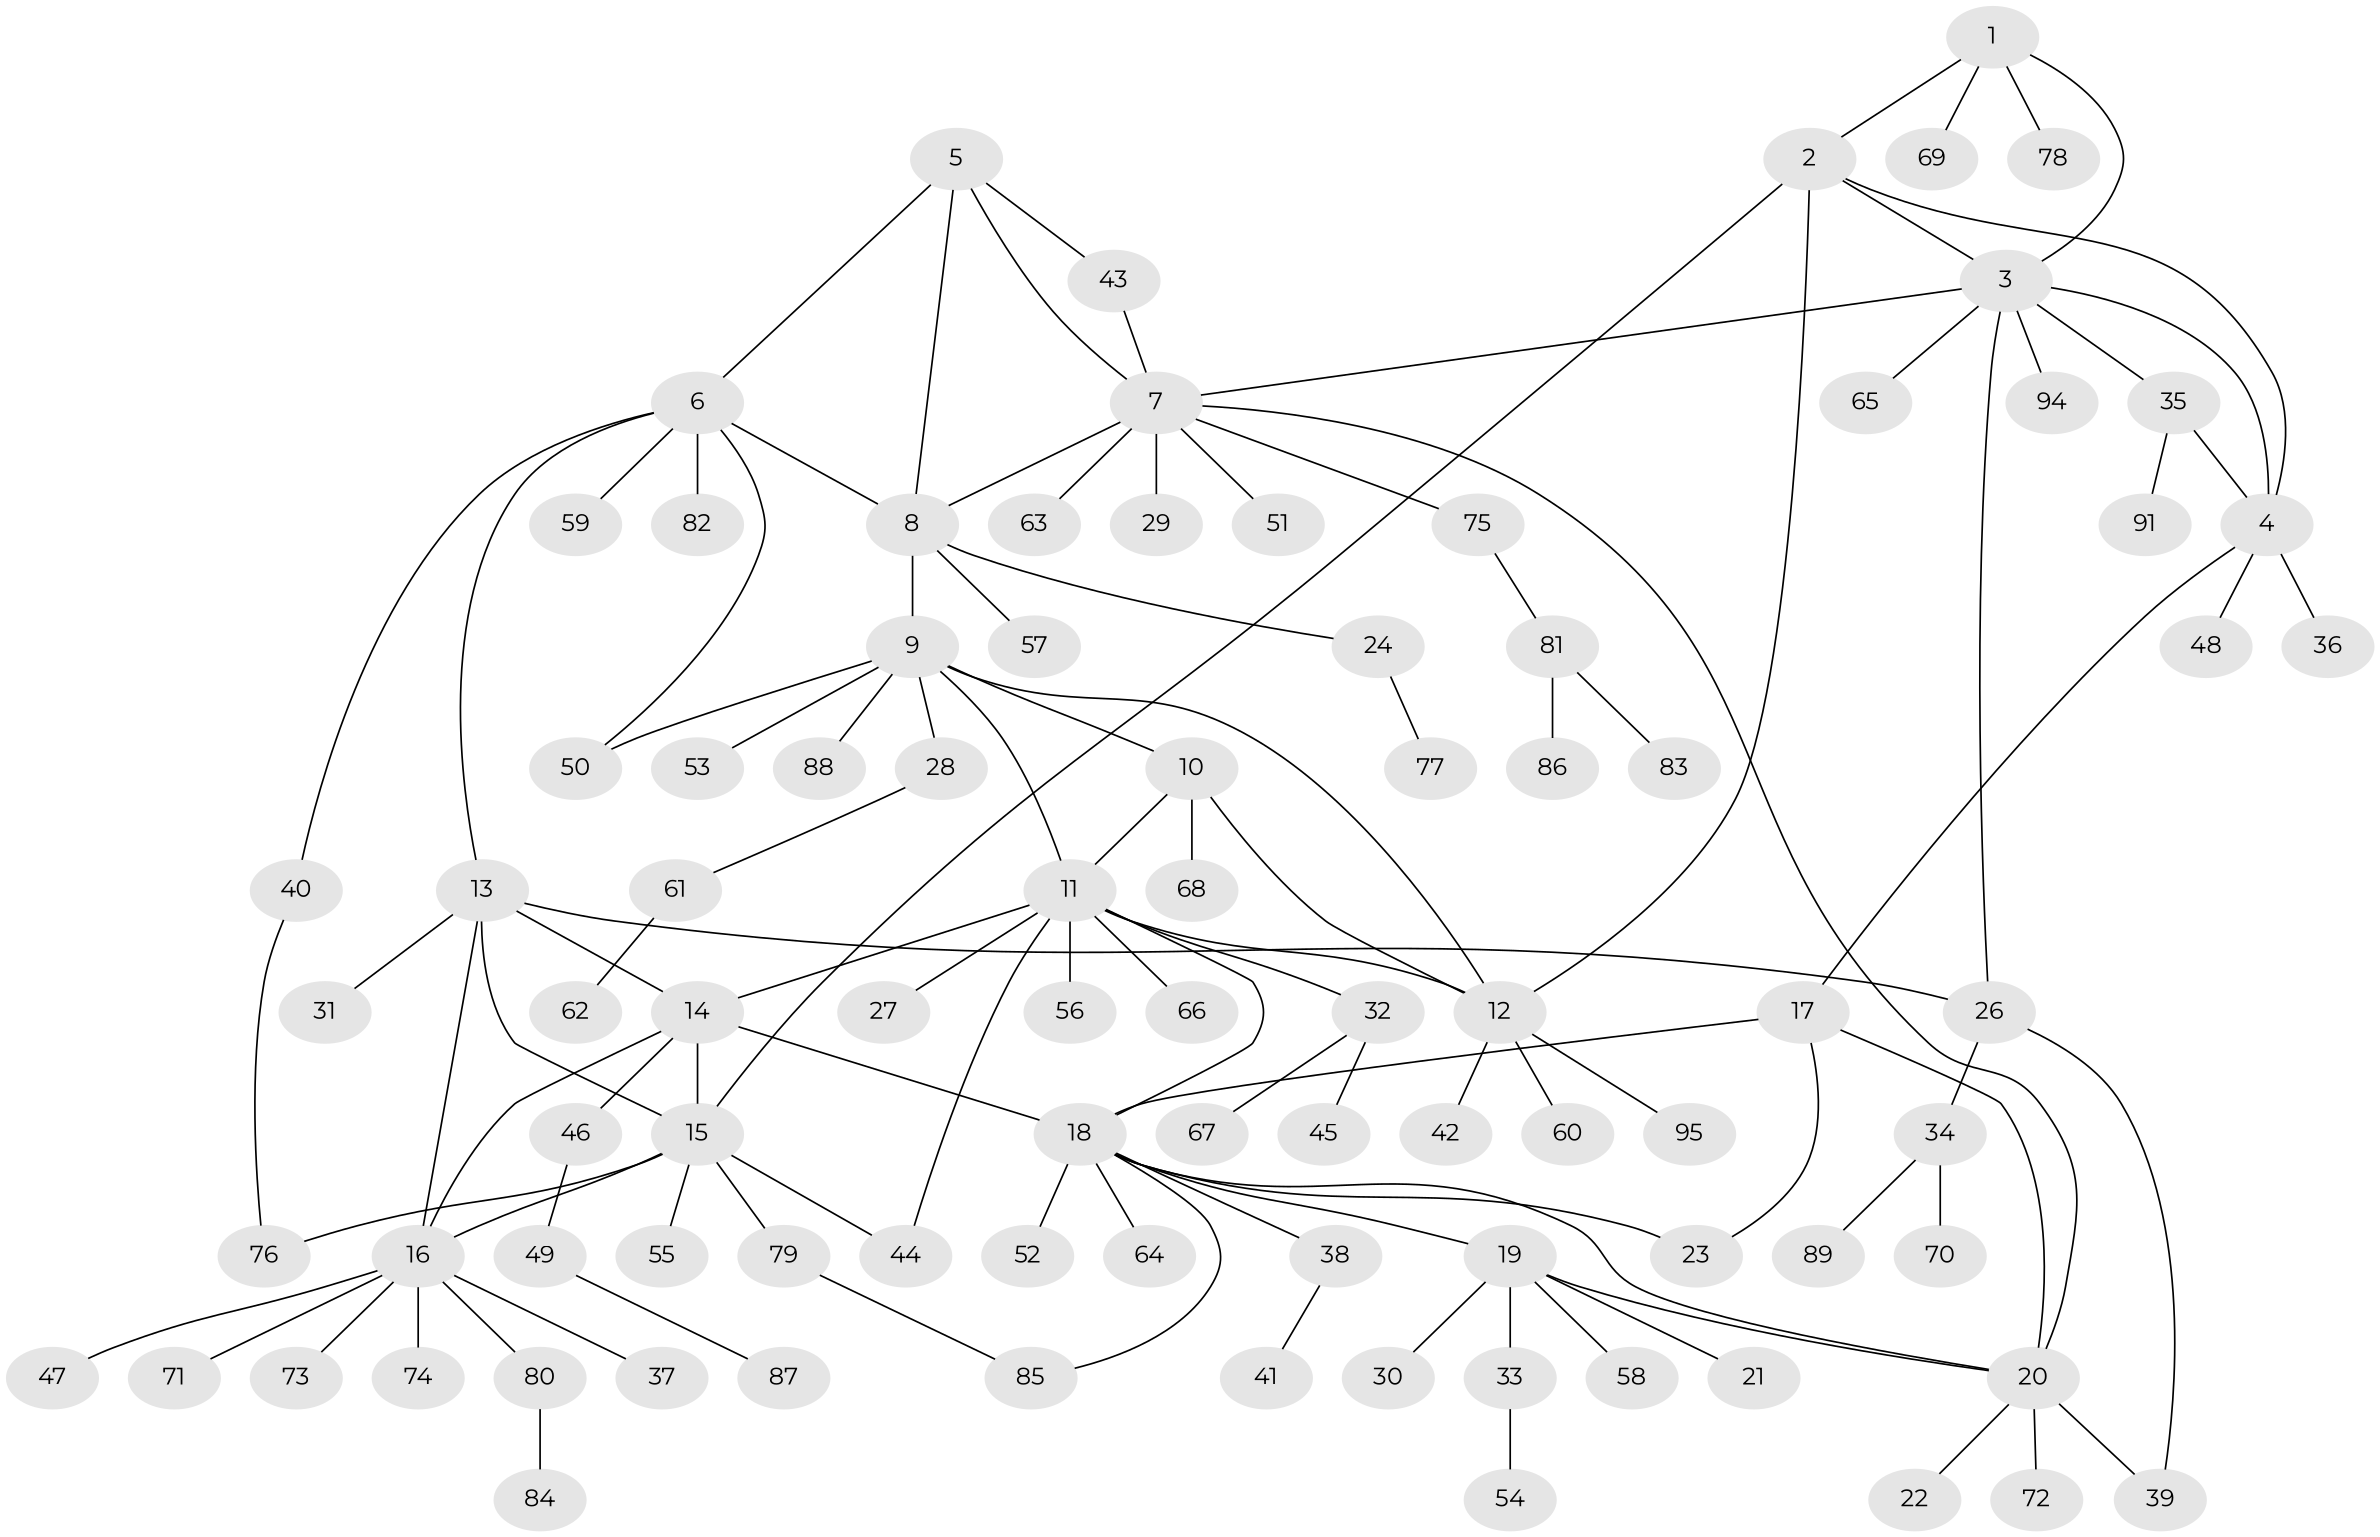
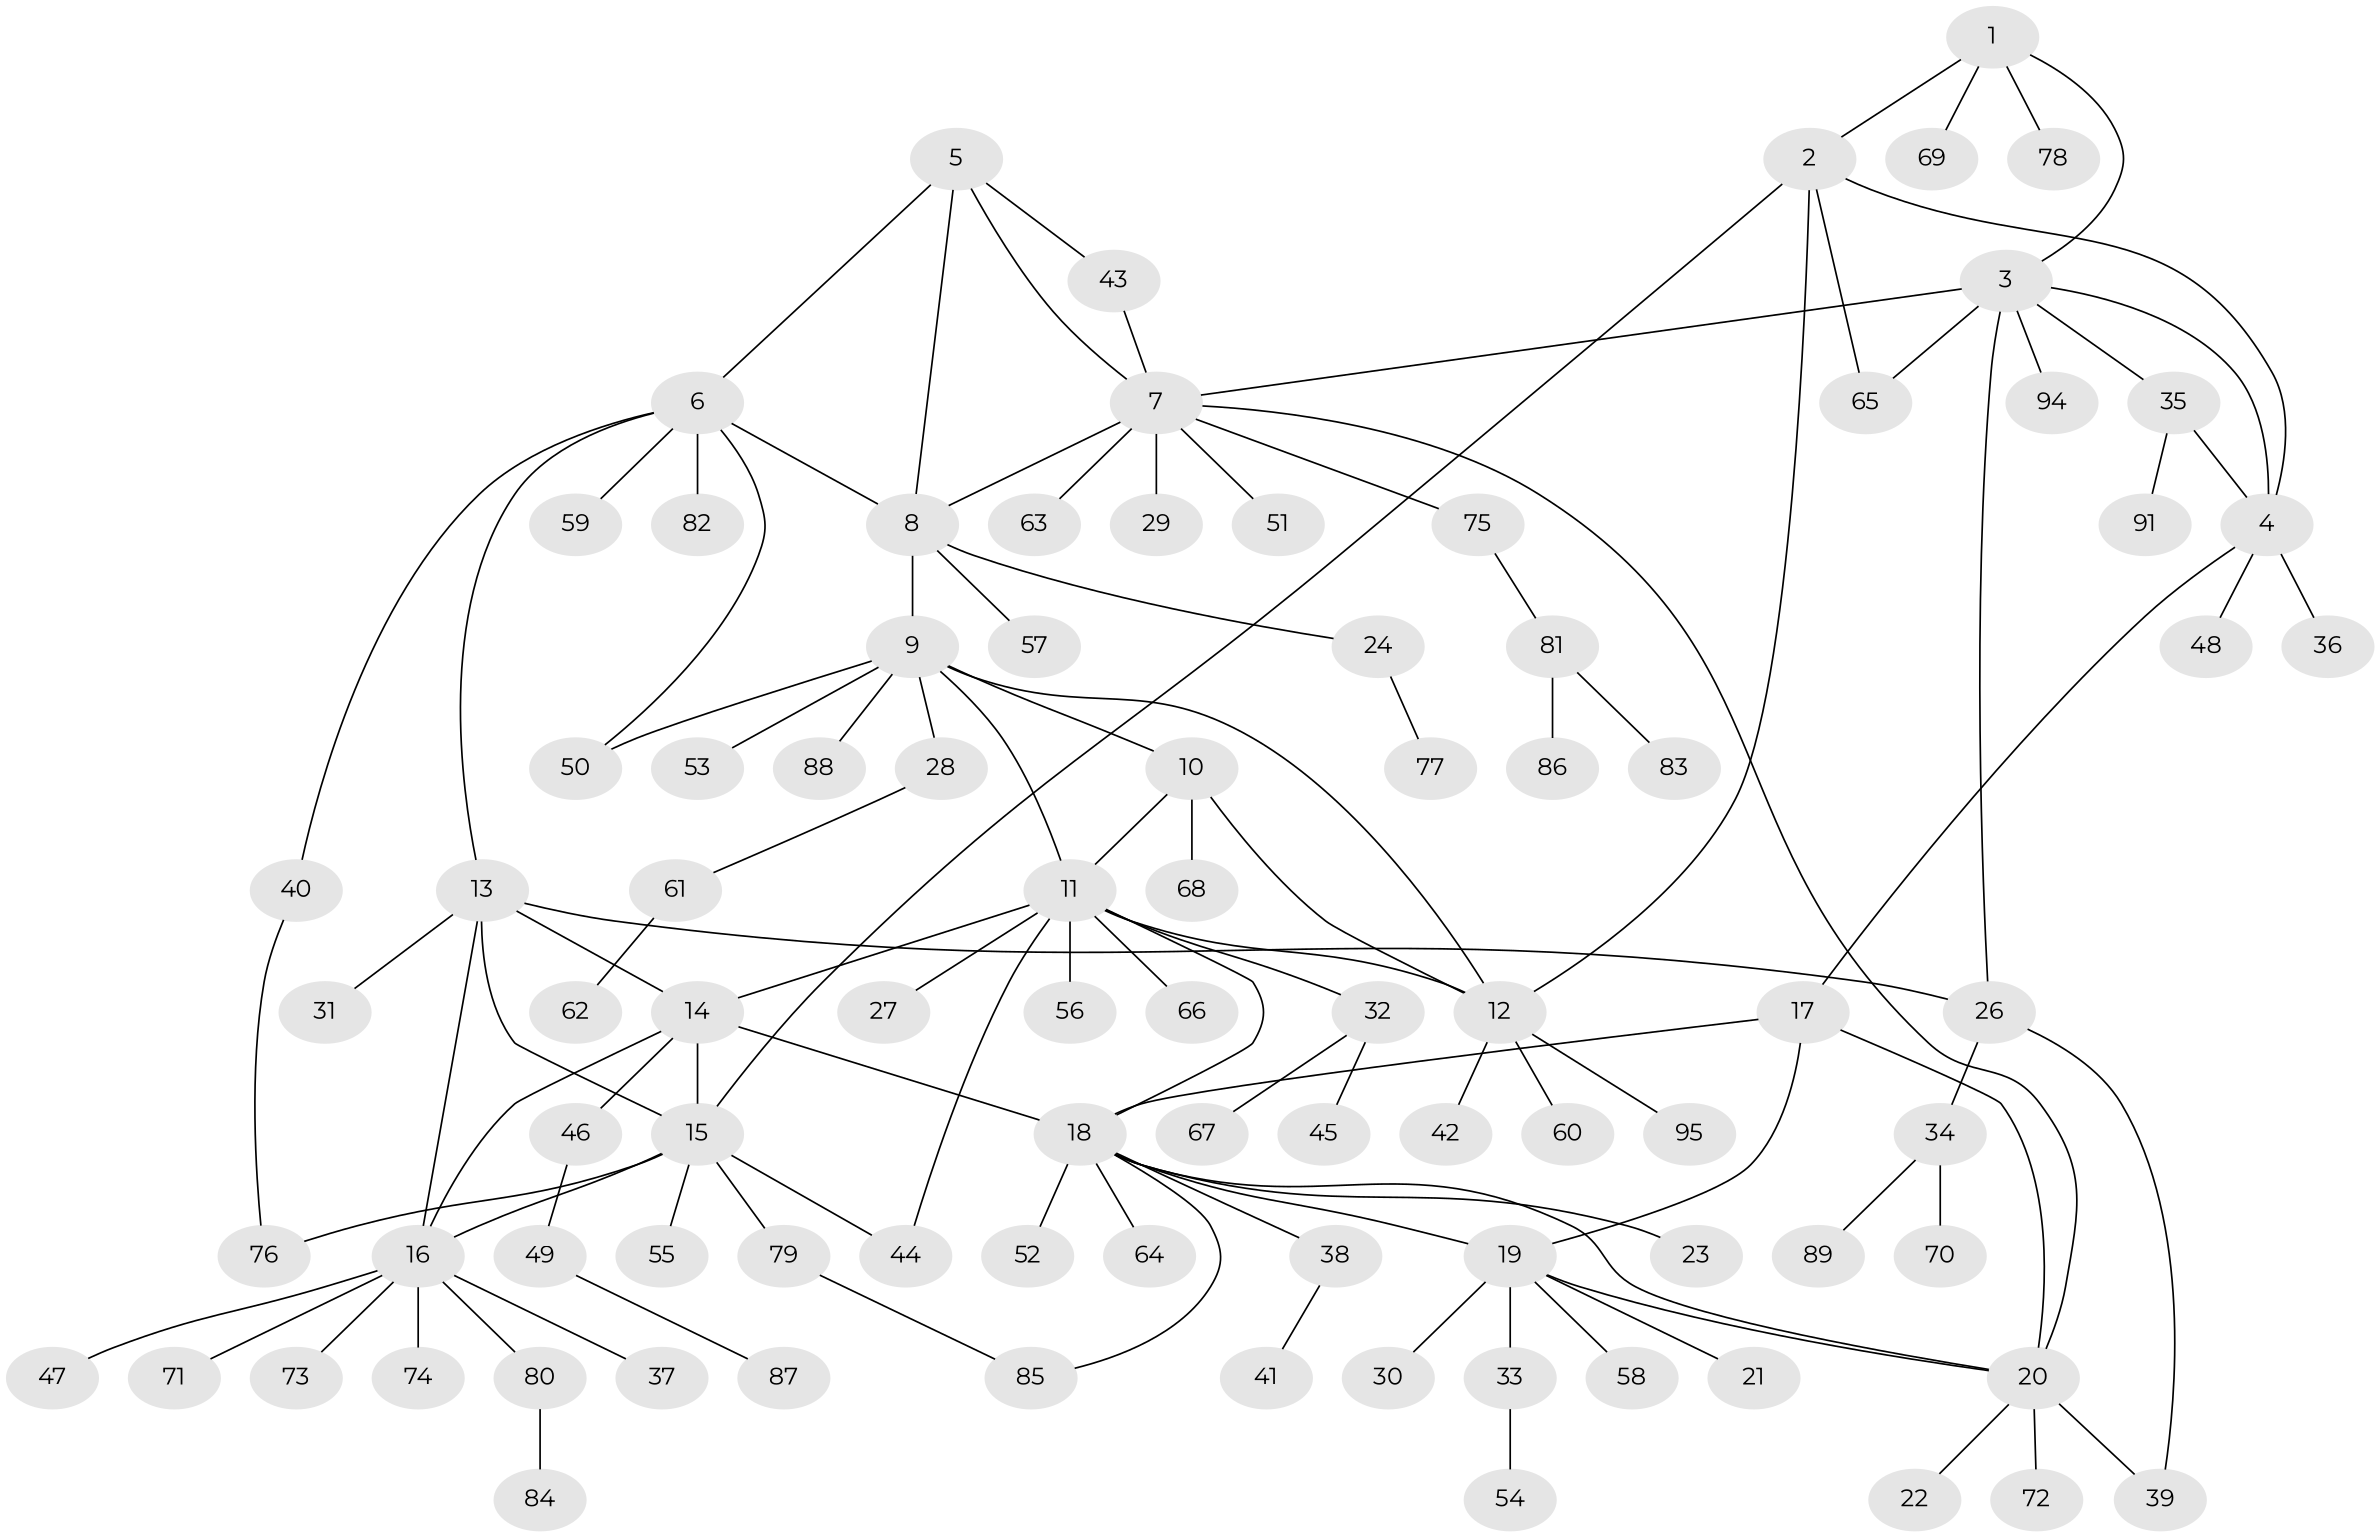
edge "2" -- "3": now "2" -- "65"
edge "17" -- "23": now "17" -- "19"
